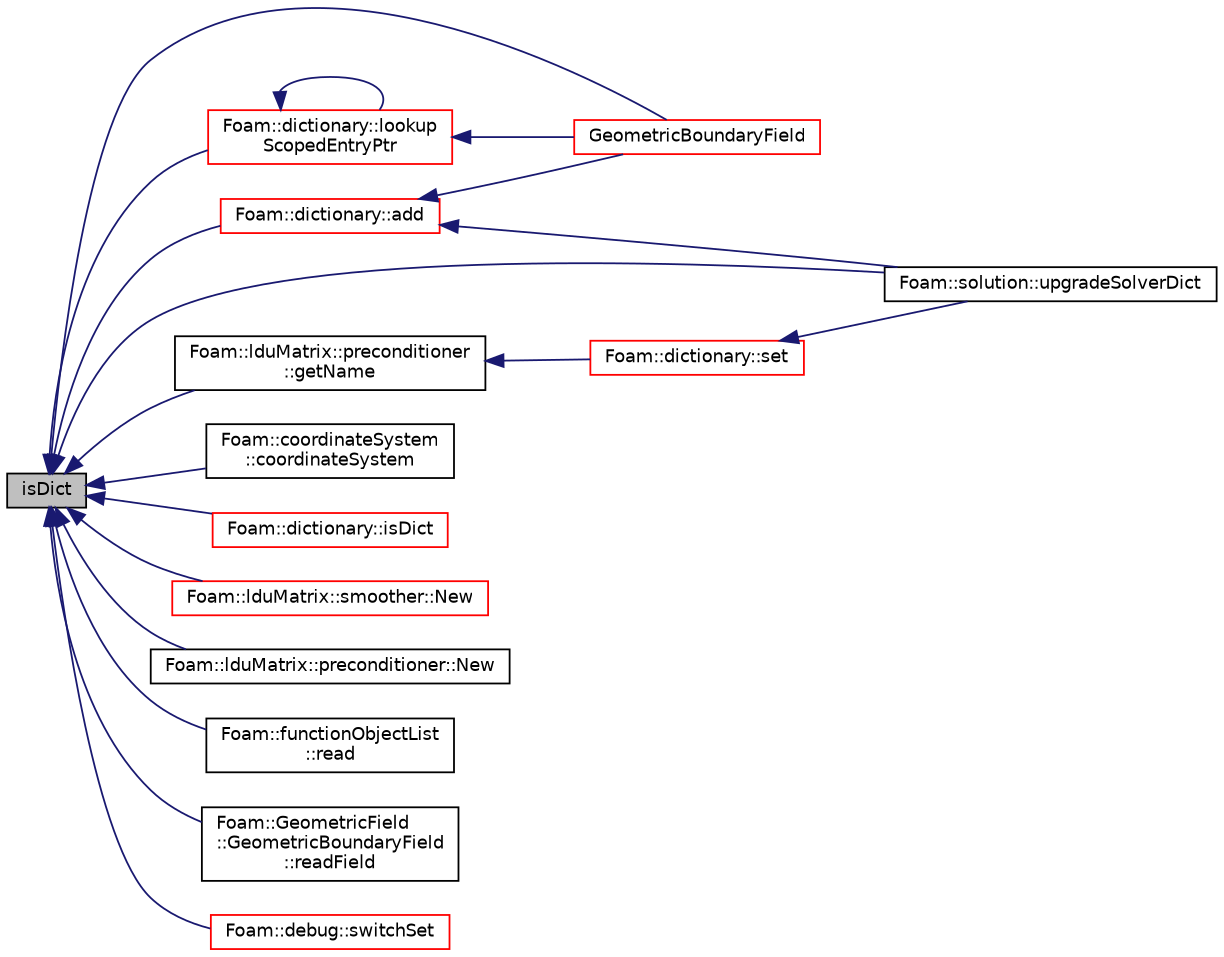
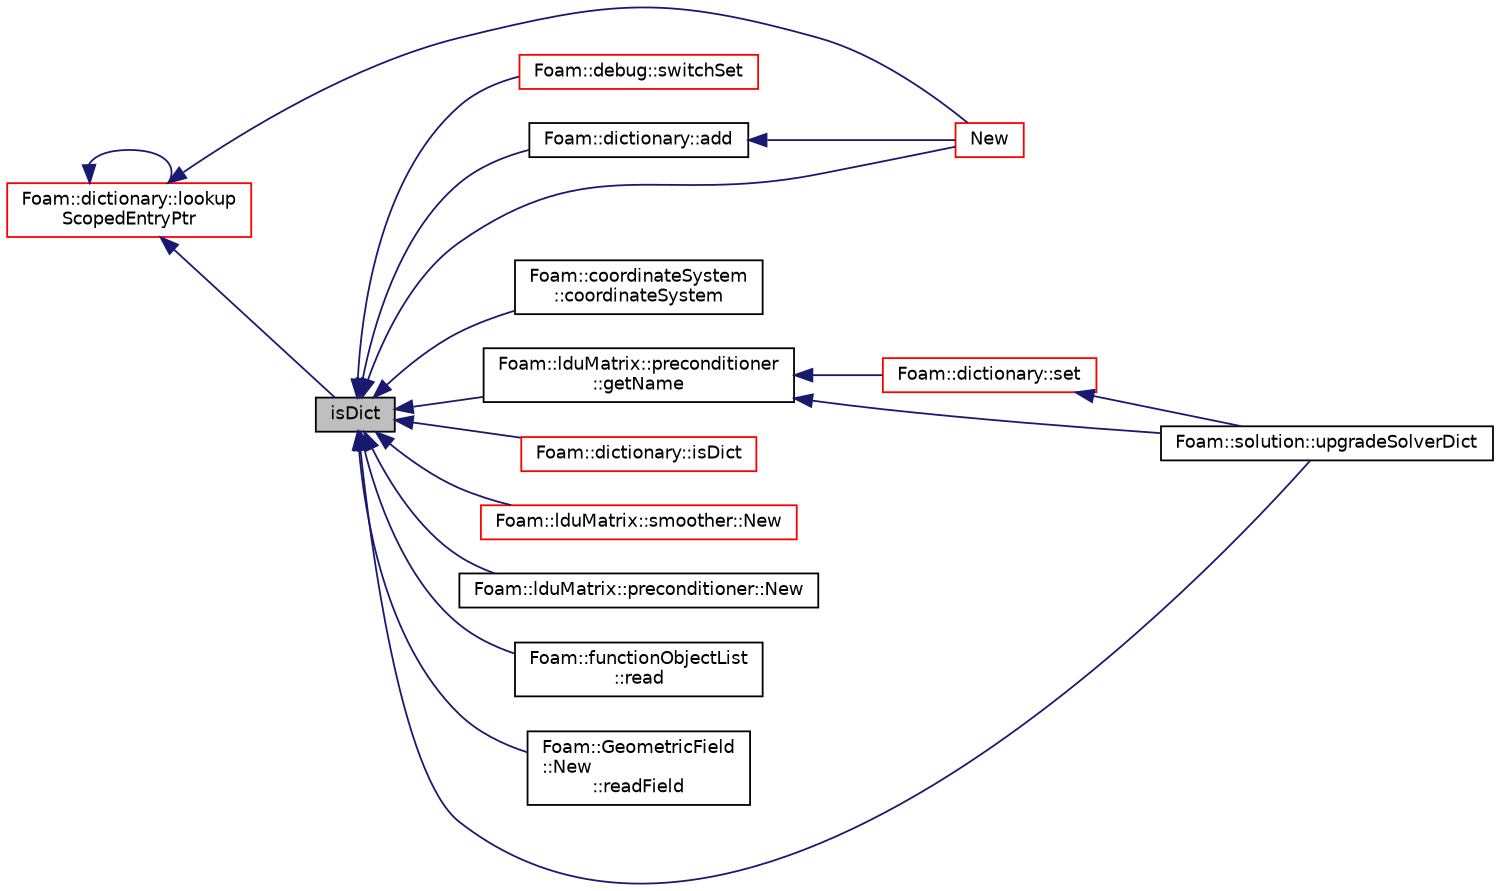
node "GeometricBoundaryField": label "GeometricBoundaryField" -> "New"
node "Foam::dictionary::add": color red -> black
edge "Foam::solution::upgradeSolverDict" -> "Foam::dictionary::add": now "Foam::solution::upgradeSolverDict" -> "Foam::lduMatrix::preconditioner ::getName"
edge "Foam::dictionary::lookup ScopedEntryPtr" -> "isDict": reversed
node "Foam::GeometricField ::GeometricBoundaryField ::readField": label "Foam::GeometricField ::GeometricBoundaryField ::readField" -> "Foam::GeometricField ::New ::readField"
